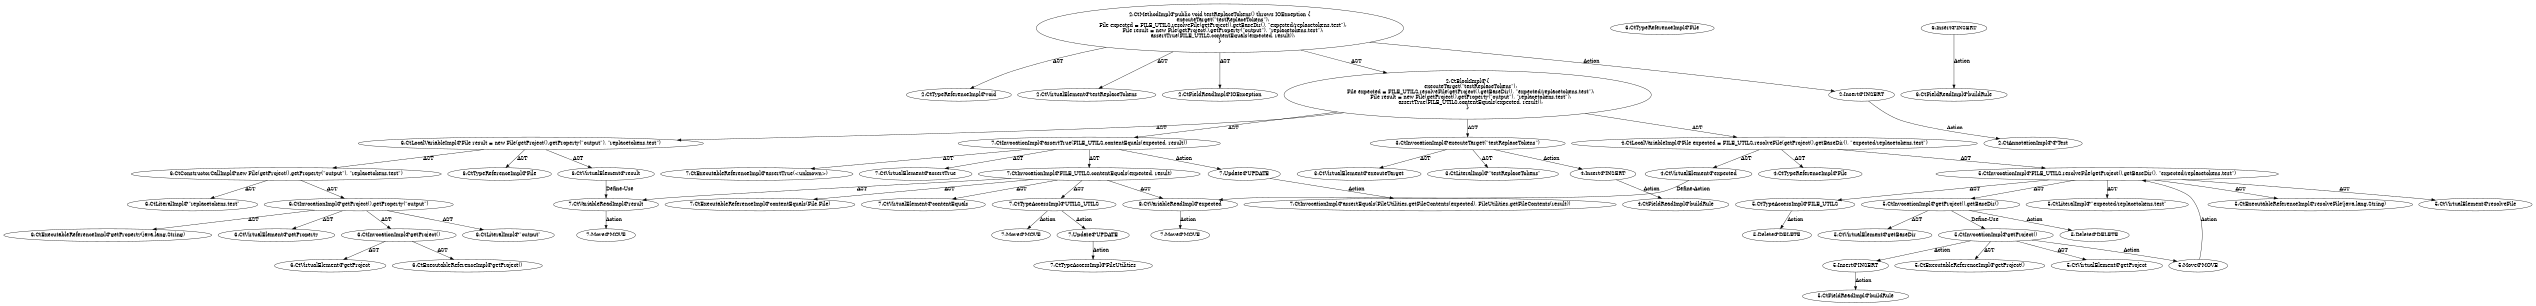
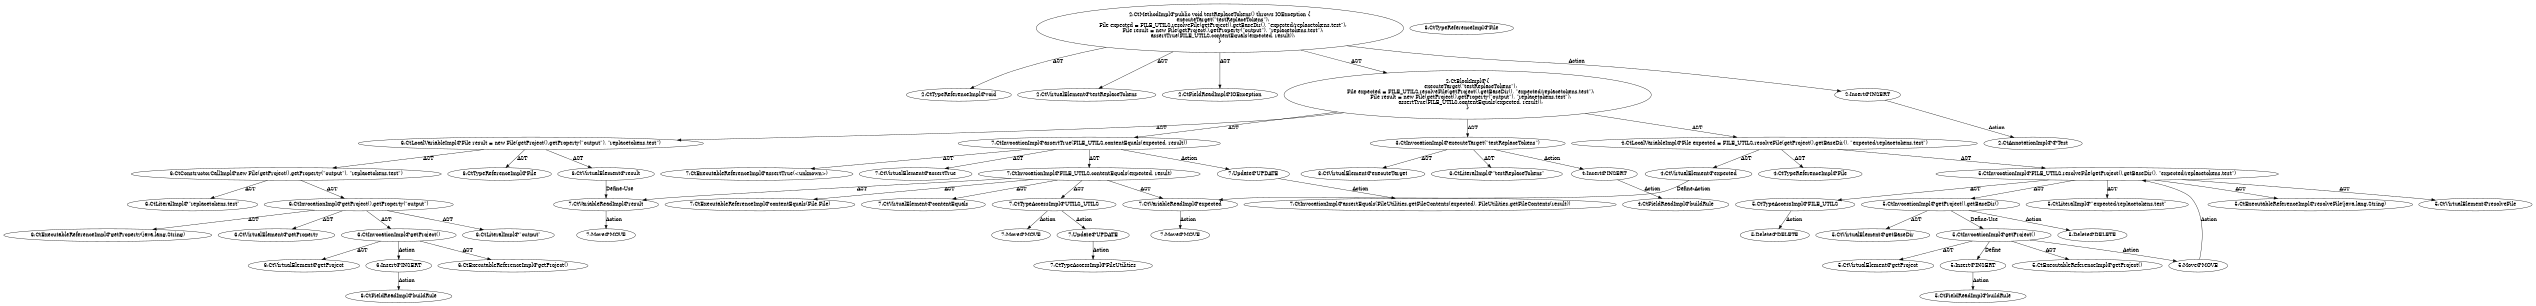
node "8:CtVariableReadImpl@expected": label "8:CtVariableReadImpl@expected" -> "7:CtVariableReadImpl@expected"
edge "6:CtInvocationImpl@getProject()" -> "6:Insert@INSERT": added, label "Action"
edge "5:CtInvocationImpl@getProject()" -> "5:Insert@INSERT": label "Action" -> "Define"
